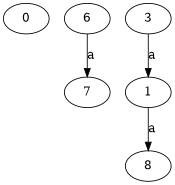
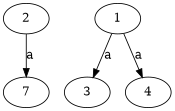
node "0": removed
node "6": label "6" -> "2"
edge "3" -> "1": reversed
node "8": label "8" -> "4"
